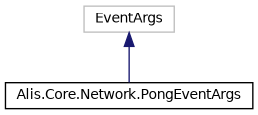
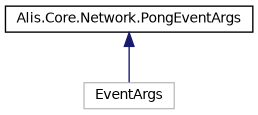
edge "Alis.Core.Network.PongEventArgs" -> "EventArgs": reversed
